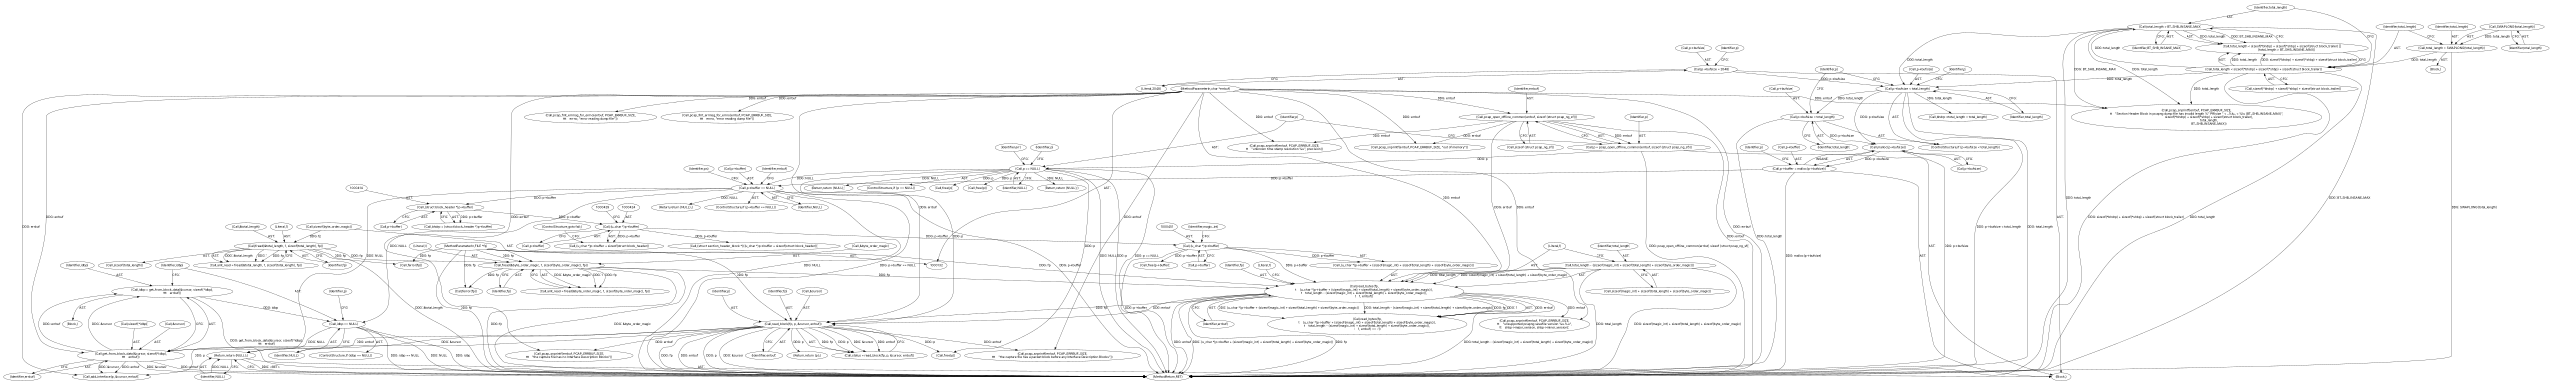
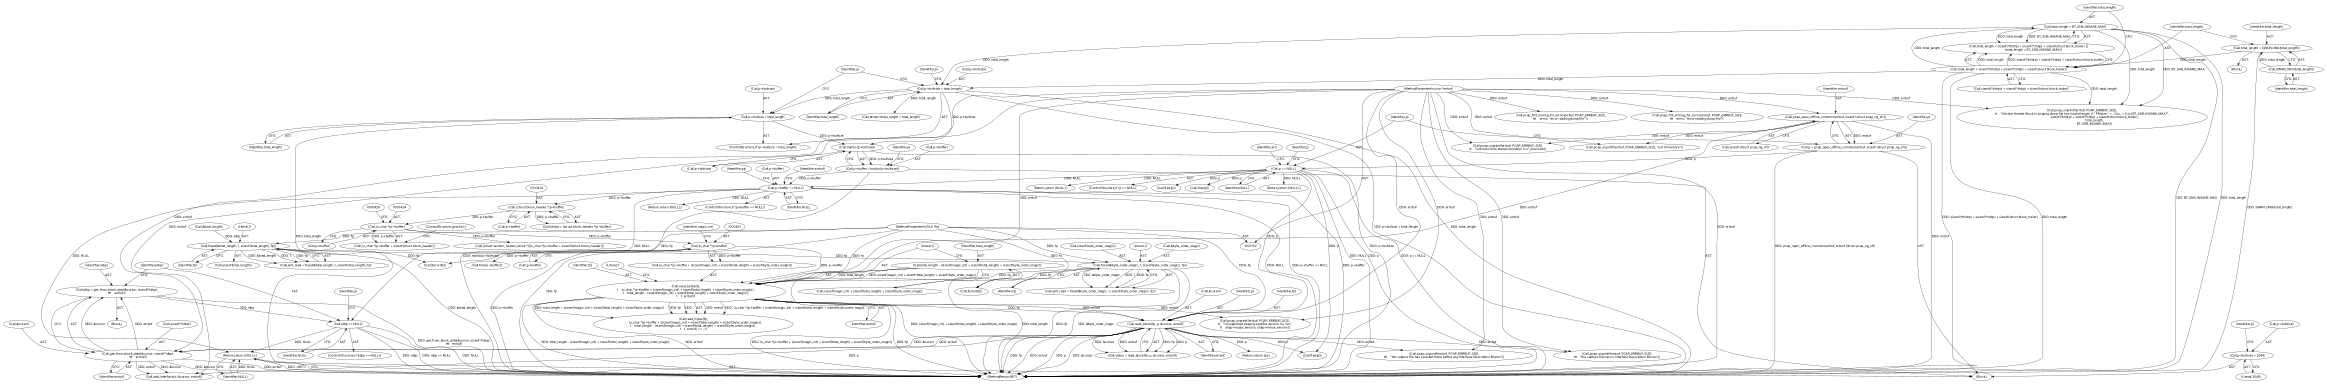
node "(Identifier,BT_SHB_INSANE_MAX)": removed
edge "(Call,total_length = SWAPLONG(total_length))" -> "(Call,SWAPLONG(total_length))": added, label "CFG:"
edge "(Call,p->bufsize = 2048)" -> "(Call,p->bufsize < total_length)": removed, label "DDG: p->bufsize"
edge "(Call,p->buffer = malloc(p->bufsize))" -> "(Call,malloc(p->bufsize))": label "INSANE: " -> "CFG: "
edge "(Call,sizeof(byte_order_magic))" -> "(Call,fread(&total_length, 1, sizeof(total_length), fp))": now "(MethodParameterIn,FILE *fp)" -> "(Call,fread(&total_length, 1, sizeof(total_length), fp))"
edge "(Call,&total_length)" -> "(Call,fread(&total_length, 1, sizeof(total_length), fp))": label "AST: " -> "DDG: idbp"
